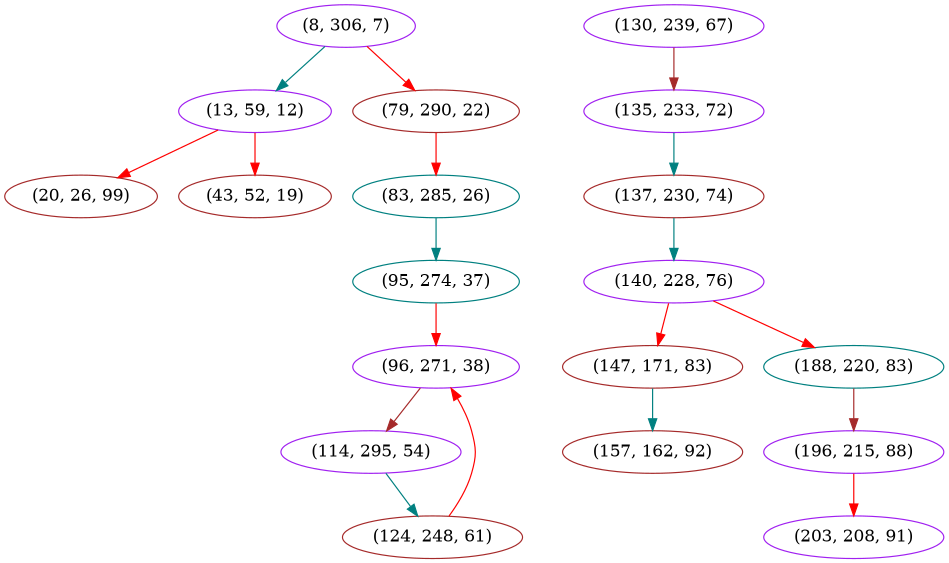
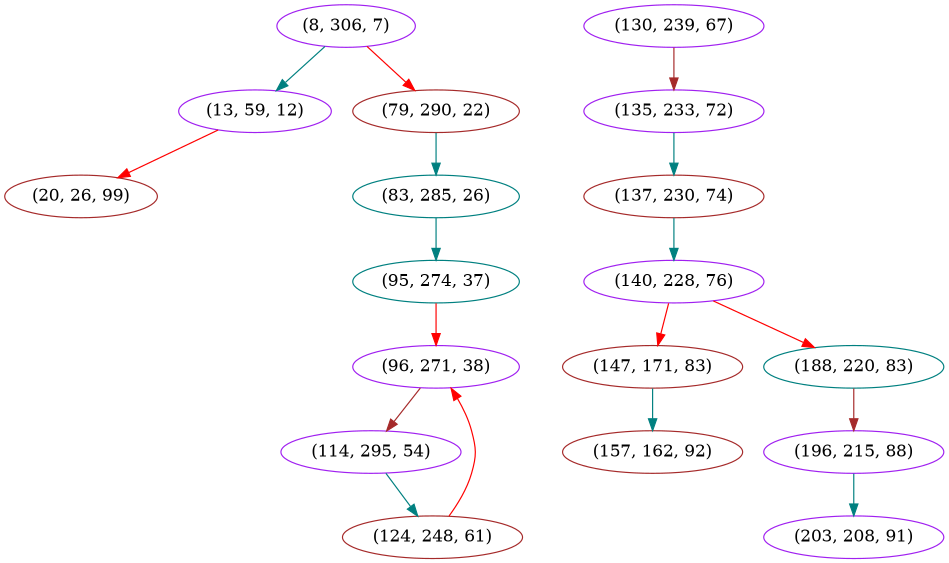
edge "(79, 290, 22)" -> "(83, 285, 26)": color red -> teal
node "(43, 52, 19)": removed
edge "(196, 215, 88)" -> "(203, 208, 91)": color red -> teal
